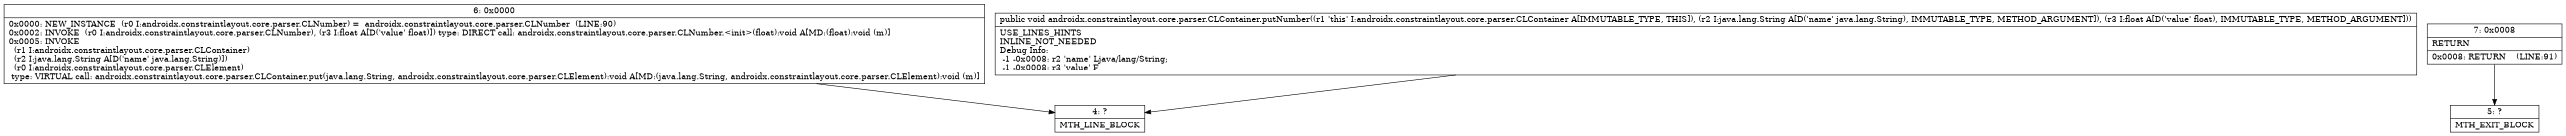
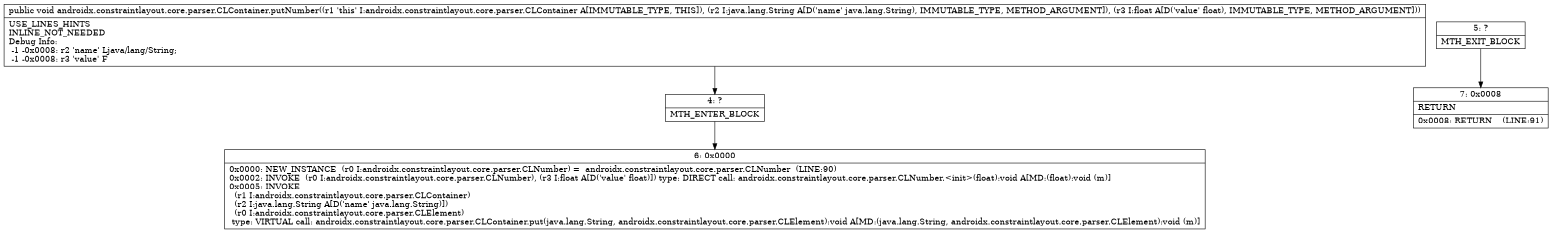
edge "7: 0x0008" -> "5: ?": reversed
edge "6: 0x0000" -> "4: ?": reversed
node "4: ?": text "MTH_LINE_BLOCK" -> "MTH_ENTER_BLOCK"
